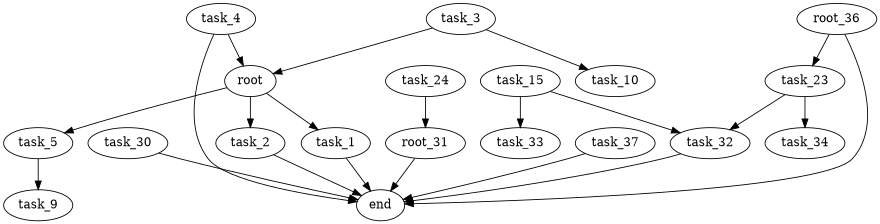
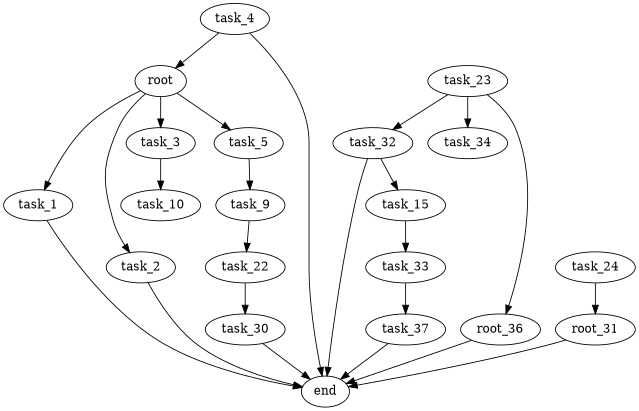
edge "root_36" -> "task_23": reversed
edge "task_3" -> "root": reversed
edge "task_15" -> "task_32": reversed
node "task_22": added
edge "task_33" -> "task_37": added
